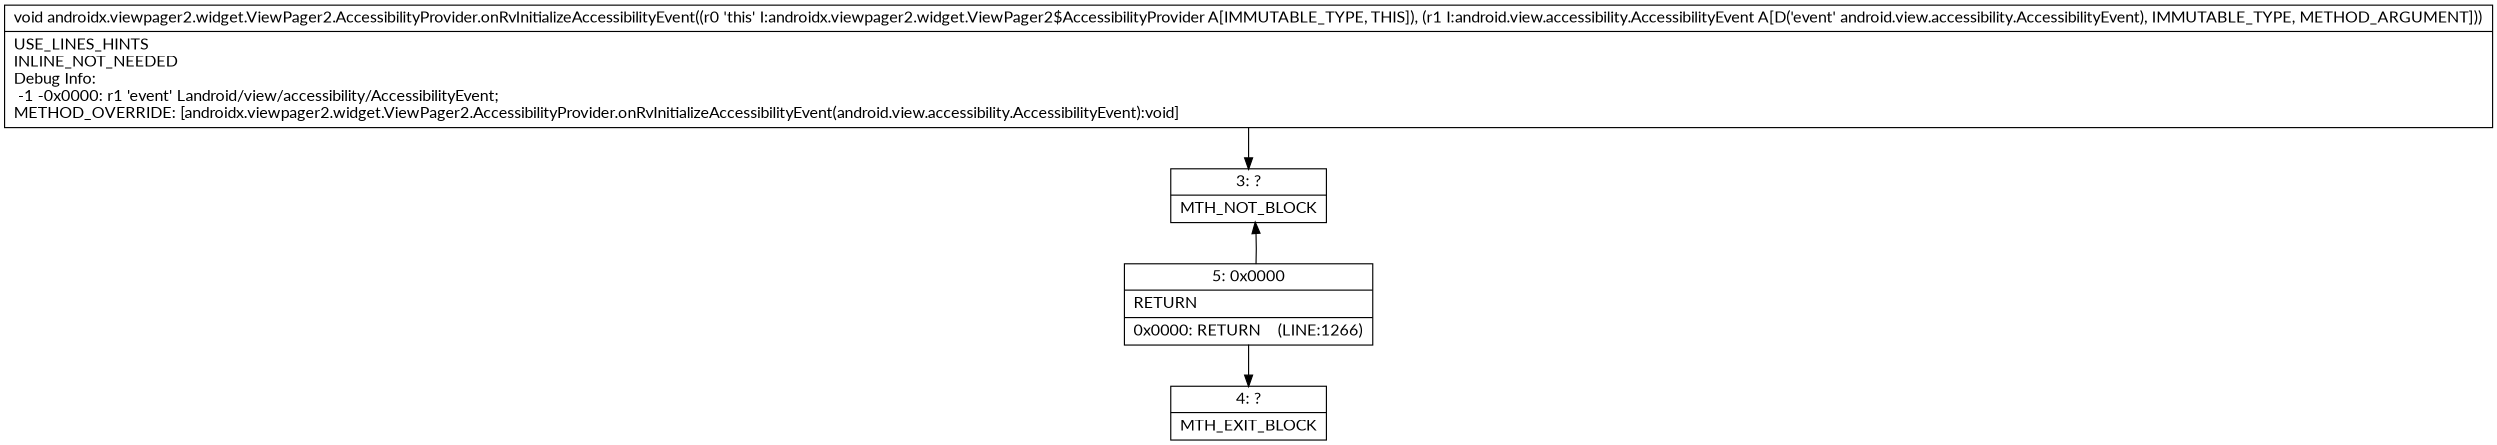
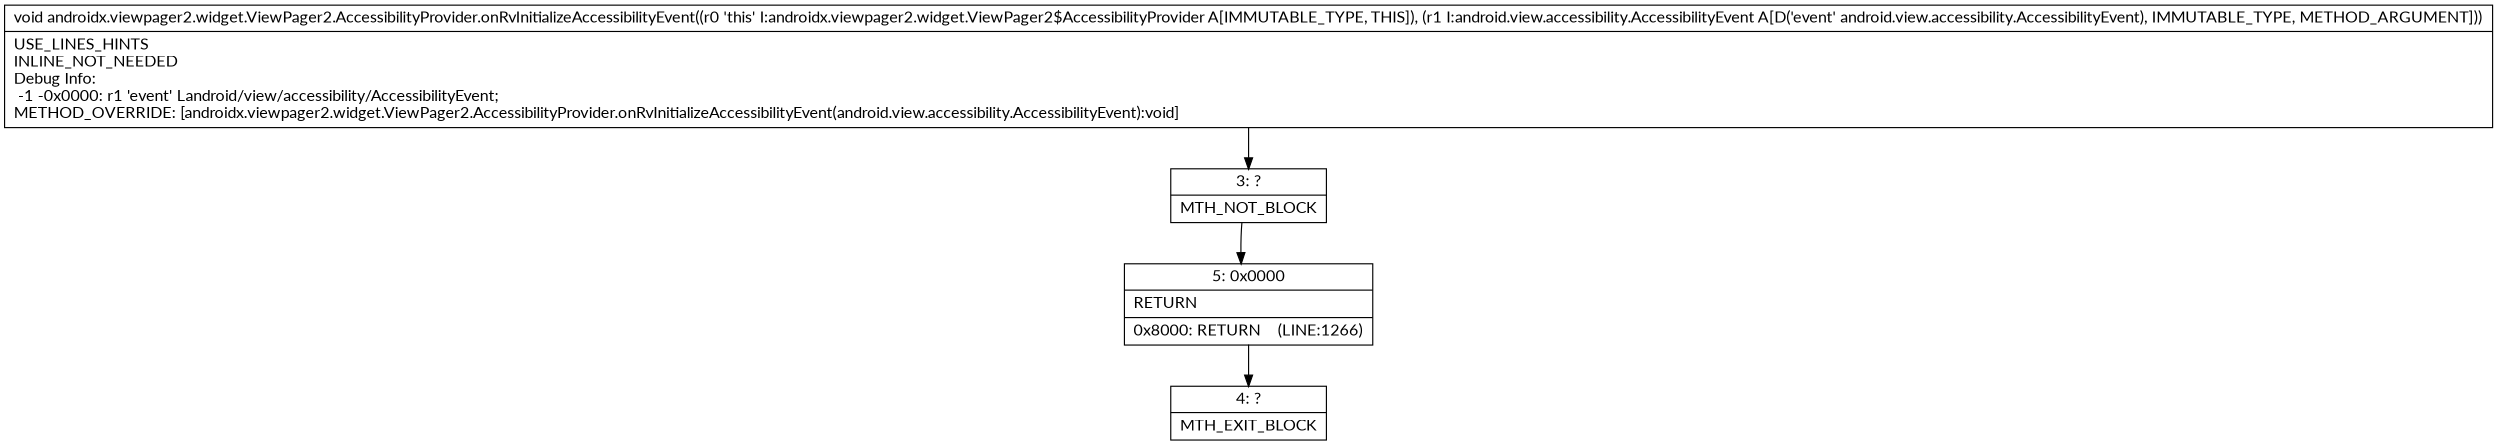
edge "5: 0x0000" -> "3: ?": reversed
node "5: 0x0000": text "0x0000: RETURN    (LINE:1266)" -> "0x8000: RETURN    (LINE:1266)"
